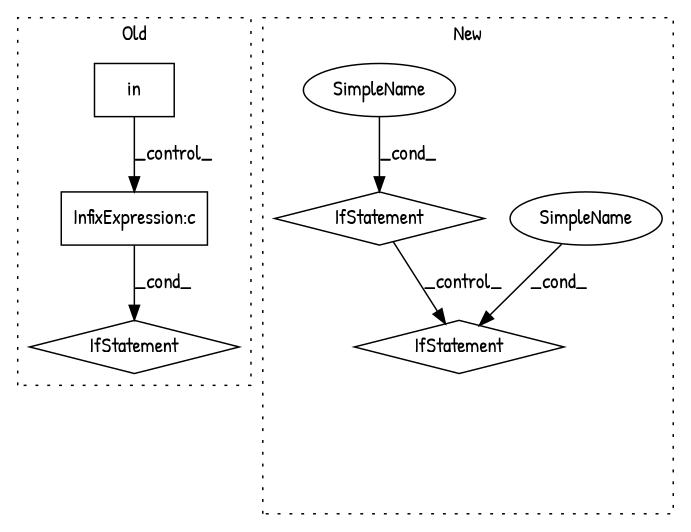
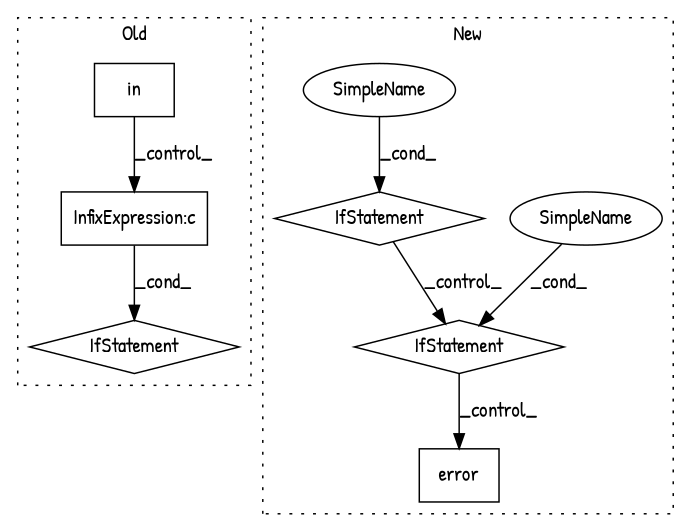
node "error": added
